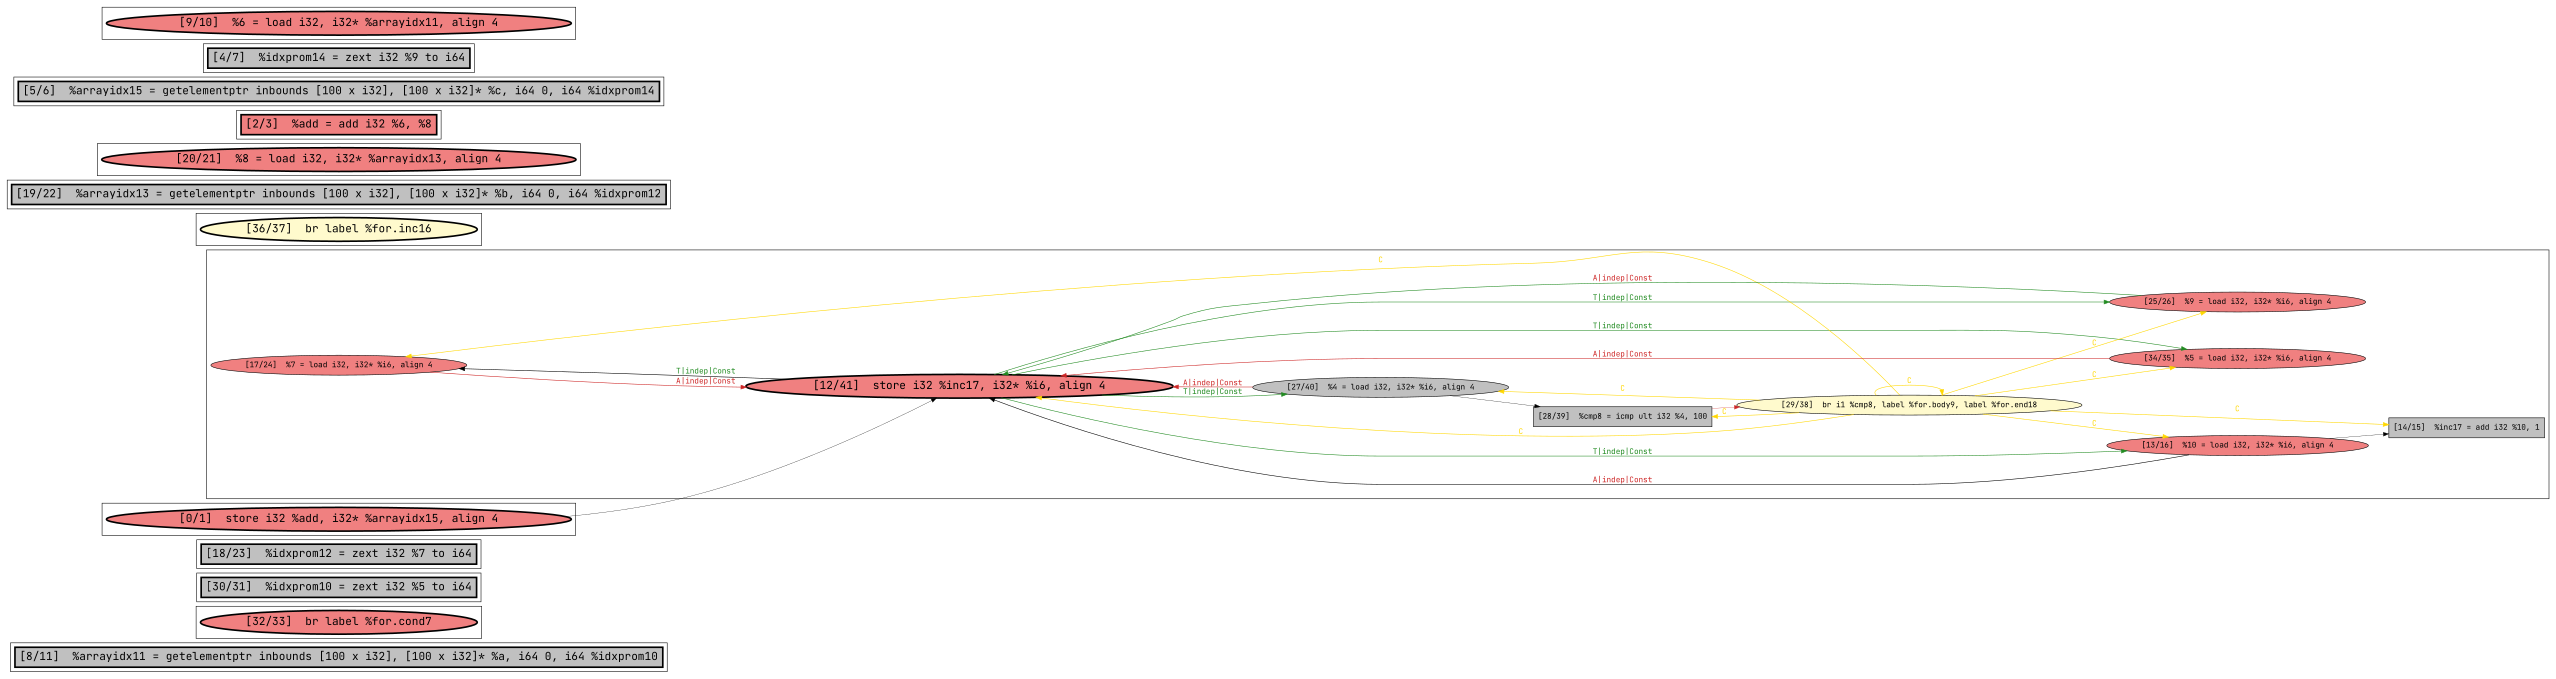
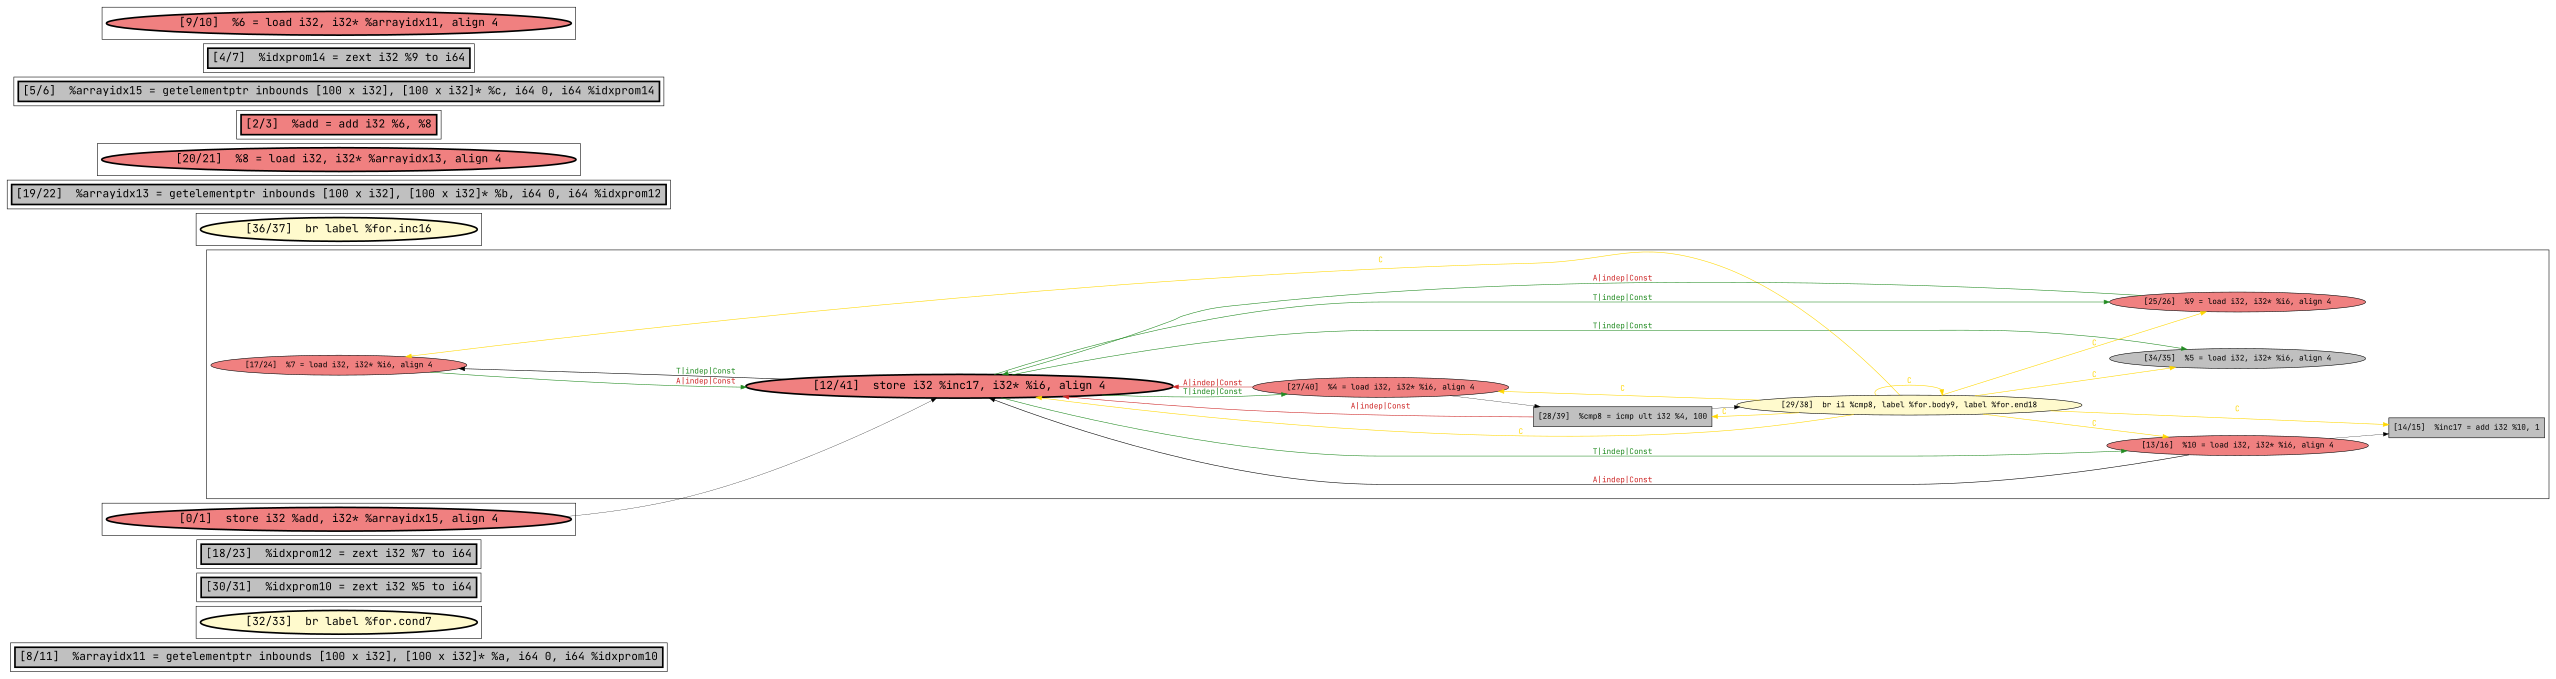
edge "[34/35]  %5 = load i32, i32* %i6, align 4" -> "[12/41]  store i32 %inc17, i32* %i6, align 4": now "[28/39]  %cmp8 = icmp ult i32 %4, 100" -> "[12/41]  store i32 %inc17, i32* %i6, align 4"
node "[34/35]  %5 = load i32, i32* %i6, align 4": fillcolor lightcoral -> grey
edge "[17/24]  %7 = load i32, i32* %i6, align 4" -> "[12/41]  store i32 %inc17, i32* %i6, align 4": color firebrick3 -> forestgreen
node "[27/40]  %4 = load i32, i32* %i6, align 4": fillcolor grey -> lightcoral
edge "[28/39]  %cmp8 = icmp ult i32 %4, 100" -> "[29/38]  br i1 %cmp8, label %for.body9, label %for.end18": color firebrick3 -> black
node "[32/33]  br label %for.cond7": fillcolor lightcoral -> lemonchiffon
